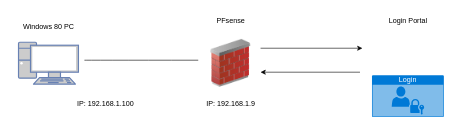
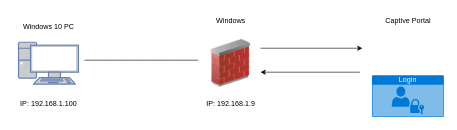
node "PFsense": label "PFsense" -> "Windows"
node "Login Portal": label "Login Portal" -> "Captive Portal"
node "Windows 80 PC": label "Windows 80 PC" -> "Windows 10 PC"
node "IP: 192.168.1.100": moved (105, 104) -> (48, 104)
